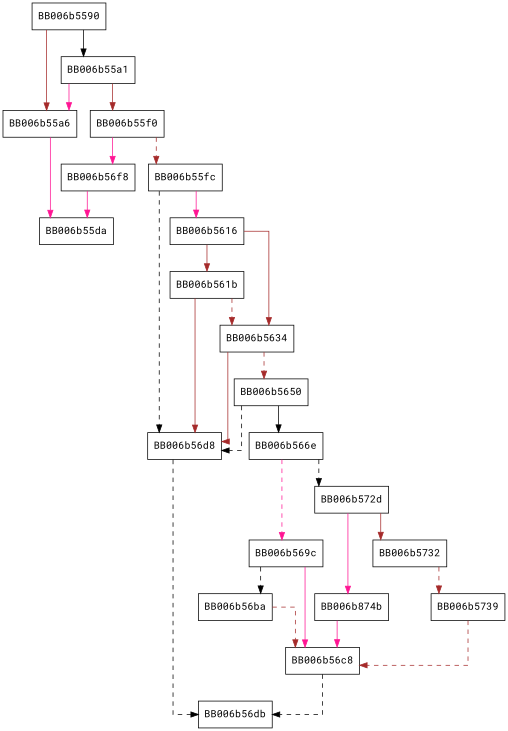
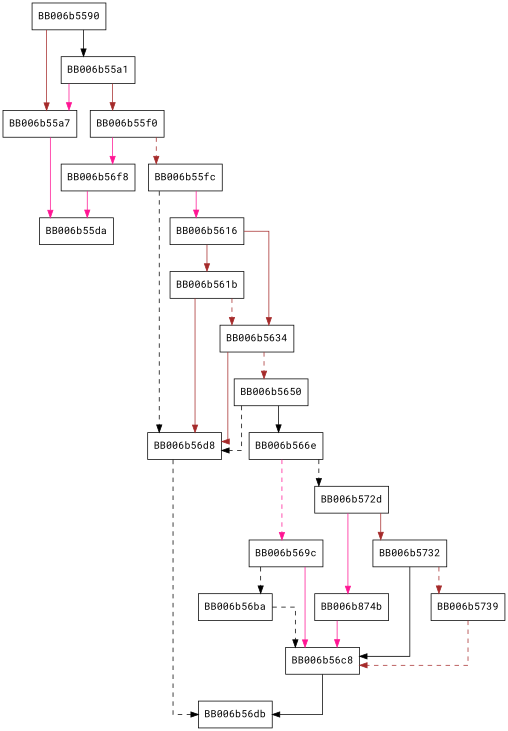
node "BB006b55a6": label "BB006b55a6" -> "BB006b55a7"
edge "BB006b56ba" -> "BB006b56c8": color brown -> black
edge "BB006b5732" -> "BB006b56c8": added
edge "BB006b56c8" -> "BB006b56db": style dashed -> solid
